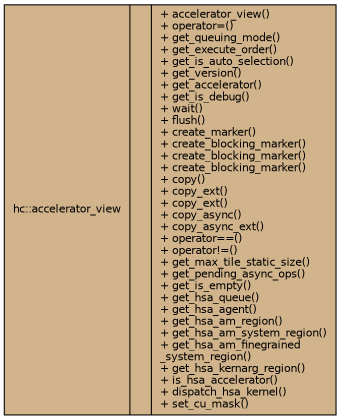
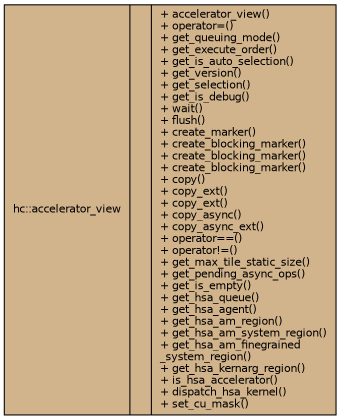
node "hc::accelerator_view": text "+ get_accelerator()" -> "+ get_selection()"
